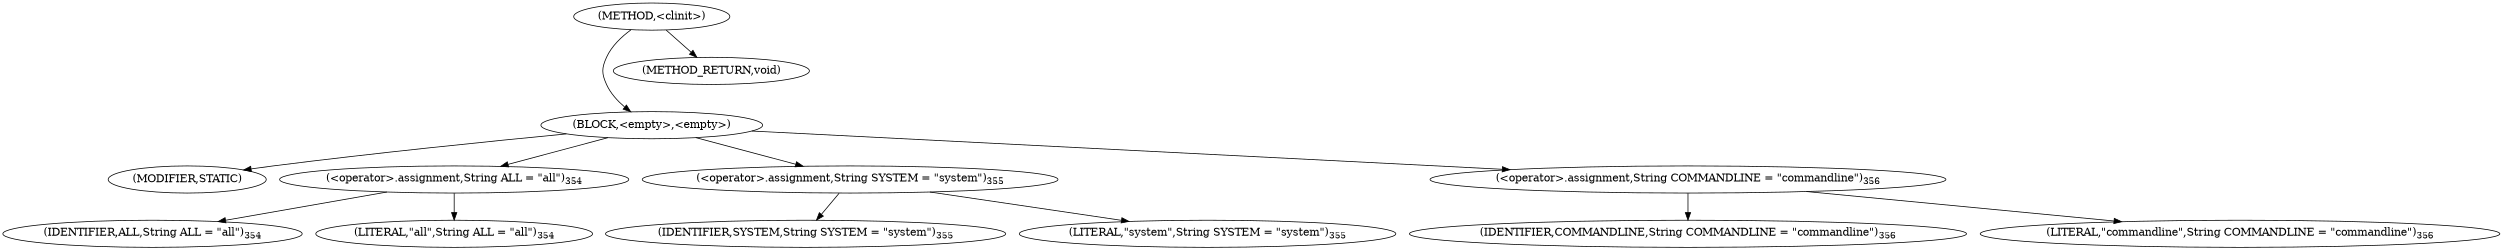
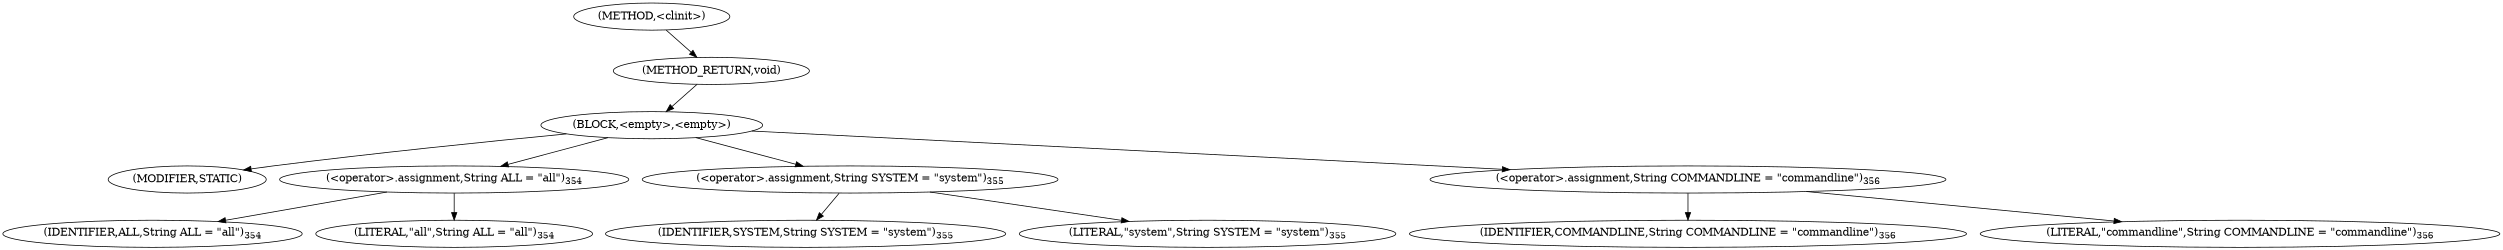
edge "(METHOD,<clinit>)" -> "(BLOCK,<empty>,<empty>)": now "(METHOD_RETURN,void)" -> "(BLOCK,<empty>,<empty>)"
